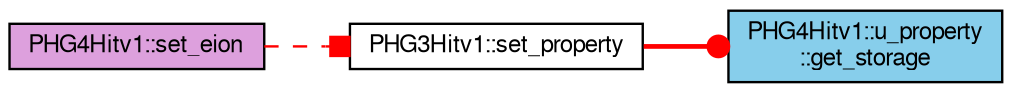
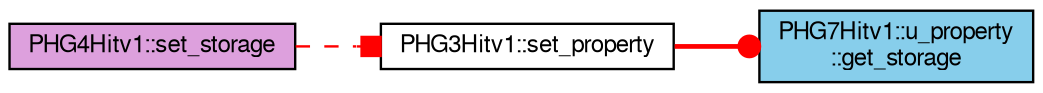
node "PHG4Hitv1::set_eion": label "PHG4Hitv1::set_eion" -> "PHG4Hitv1::set_storage"
node "PHG4Hitv1::u_property ::get_storage": label "PHG4Hitv1::u_property ::get_storage" -> "PHG7Hitv1::u_property ::get_storage"
